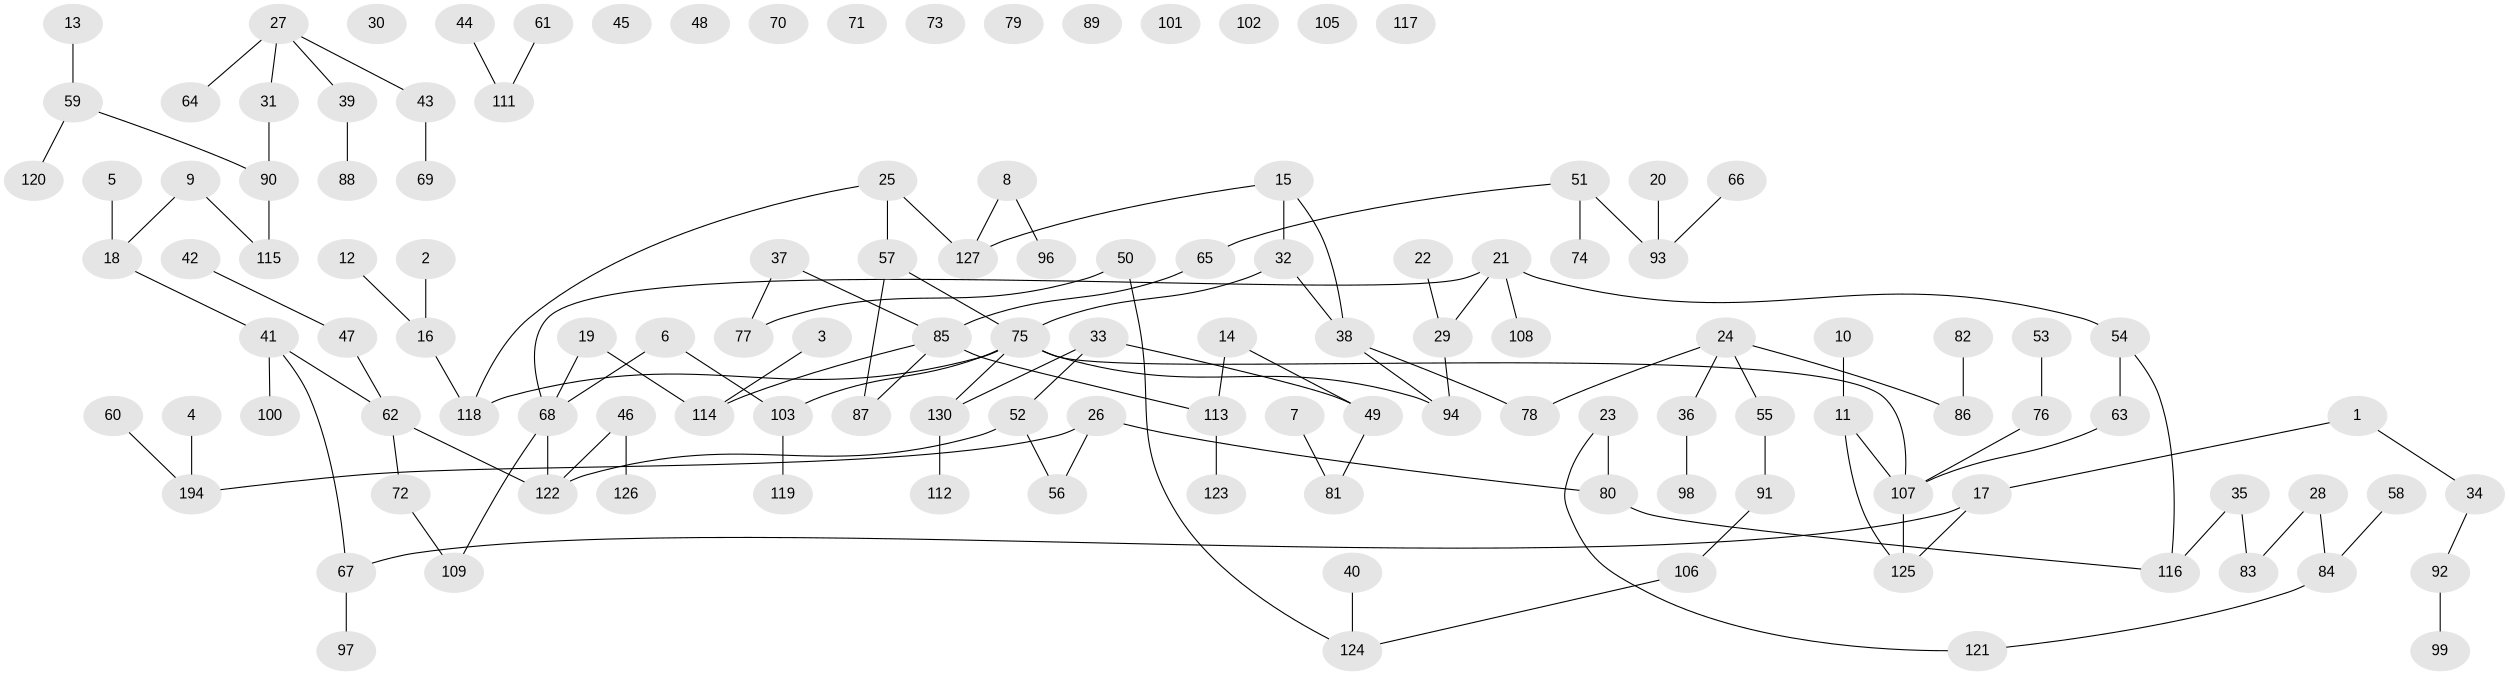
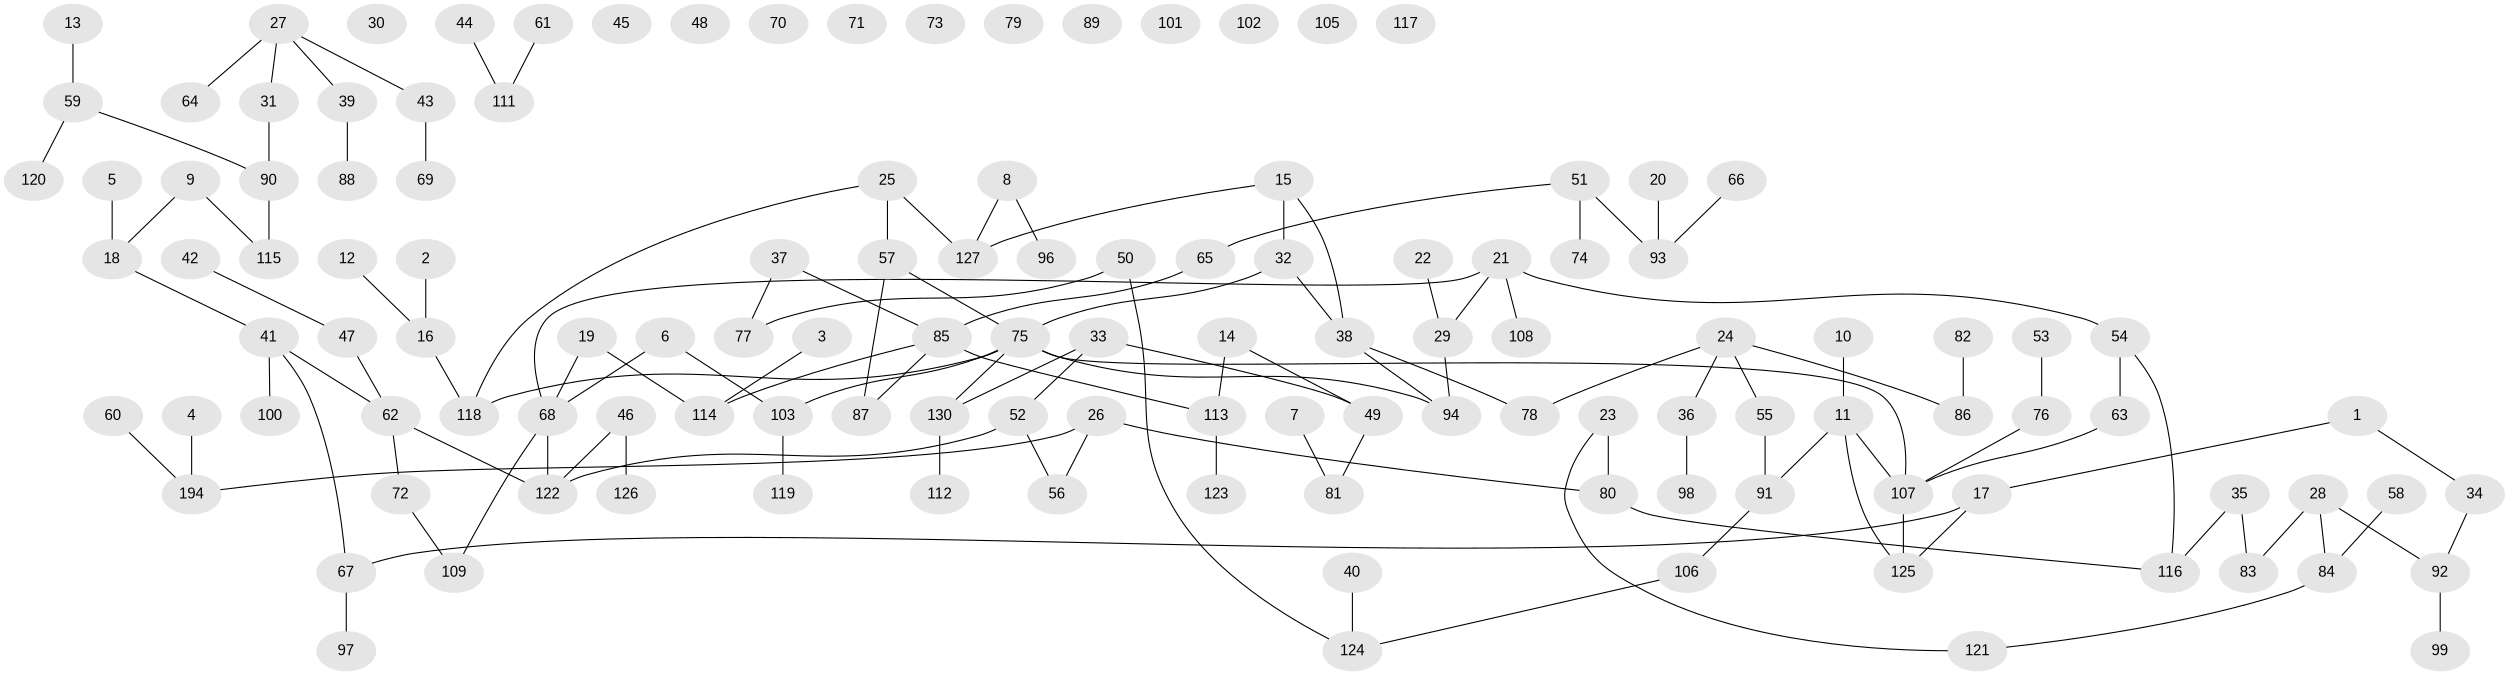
edge "11" -- "91": added
edge "28" -- "92": added
